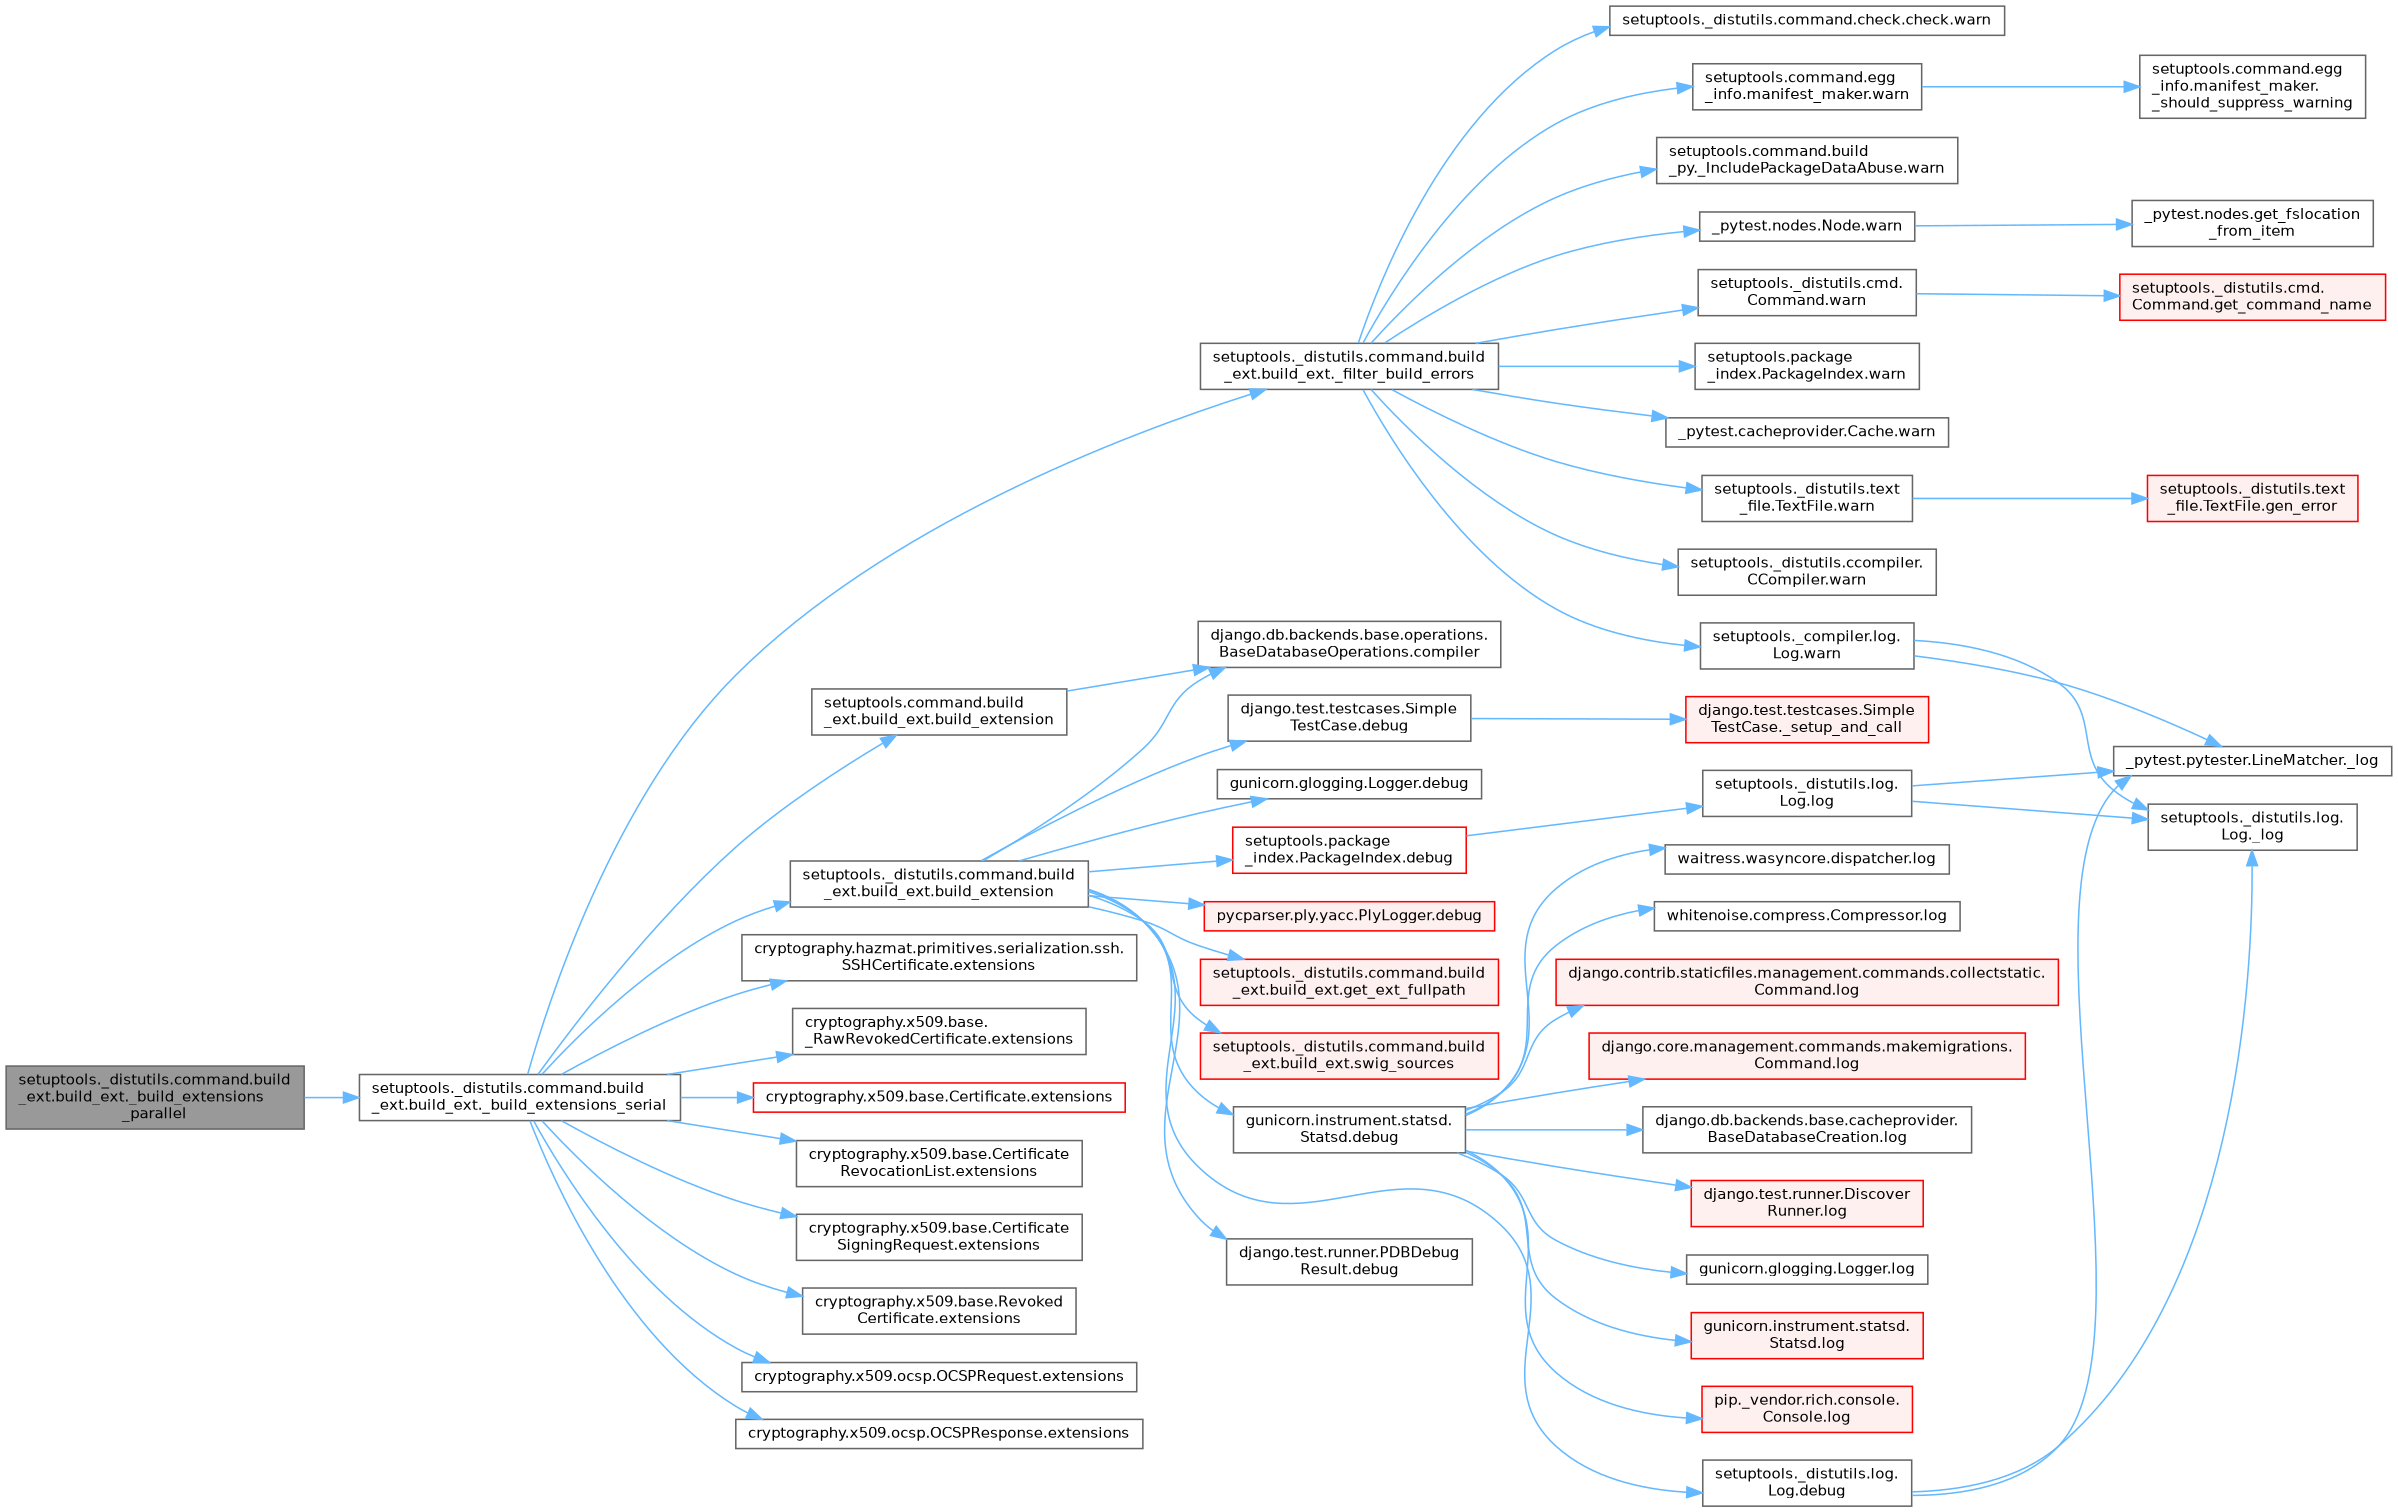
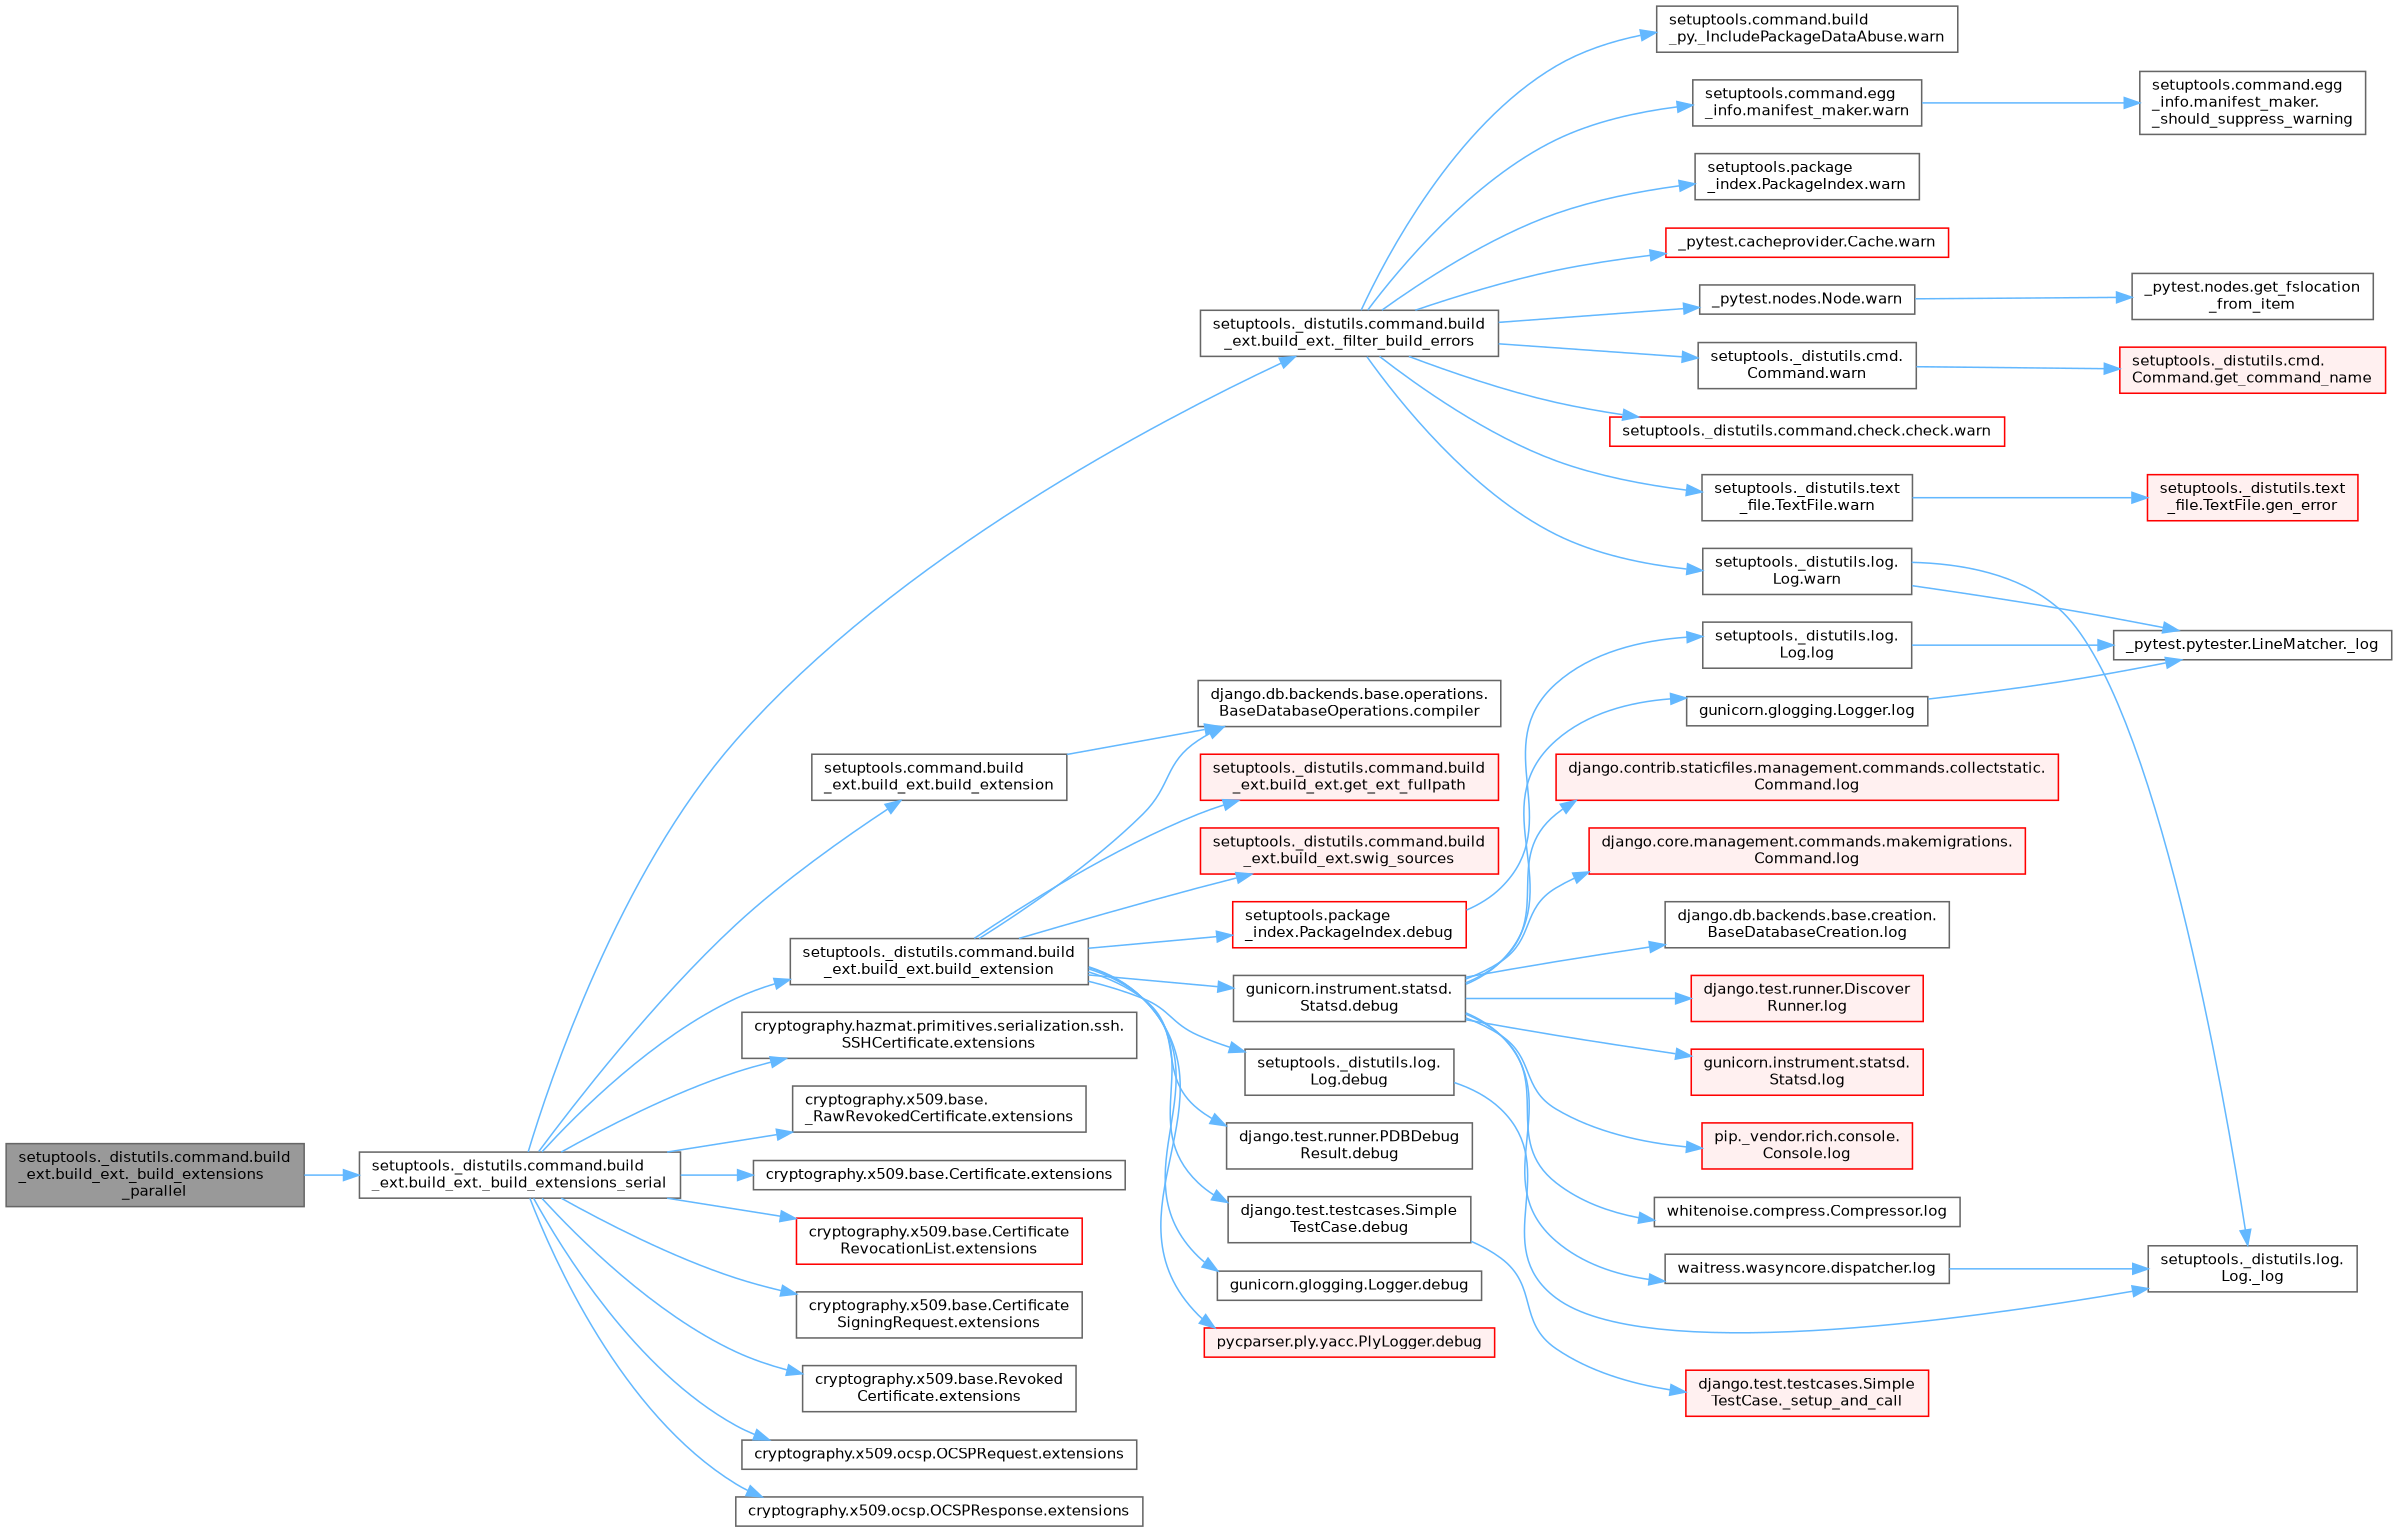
node "setuptools._distutils.command.check.check.warn": color grey40 -> red
node "_pytest.cacheprovider.Cache.warn": color grey40 -> red
node "setuptools._distutils.ccompiler. CCompiler.warn": removed
node "setuptools._compiler.log. Log.warn": label "setuptools._compiler.log. Log.warn" -> "setuptools._distutils.log. Log.warn"
edge "setuptools._distutils.log. Log.log" -> "setuptools._distutils.log. Log._log": now "waitress.wasyncore.dispatcher.log" -> "setuptools._distutils.log. Log._log"
node "cryptography.x509.base.Certificate.extensions": color red -> grey40
node "django.db.backends.base.cacheprovider. BaseDatabaseCreation.log": label "django.db.backends.base.cacheprovider. BaseDatabaseCreation.log" -> "django.db.backends.base.creation. BaseDatabaseCreation.log"
node "cryptography.x509.base.Certificate RevocationList.extensions": color grey40 -> red
edge "setuptools._distutils.log. Log.debug" -> "_pytest.pytester.LineMatcher._log": now "gunicorn.glogging.Logger.log" -> "_pytest.pytester.LineMatcher._log"
